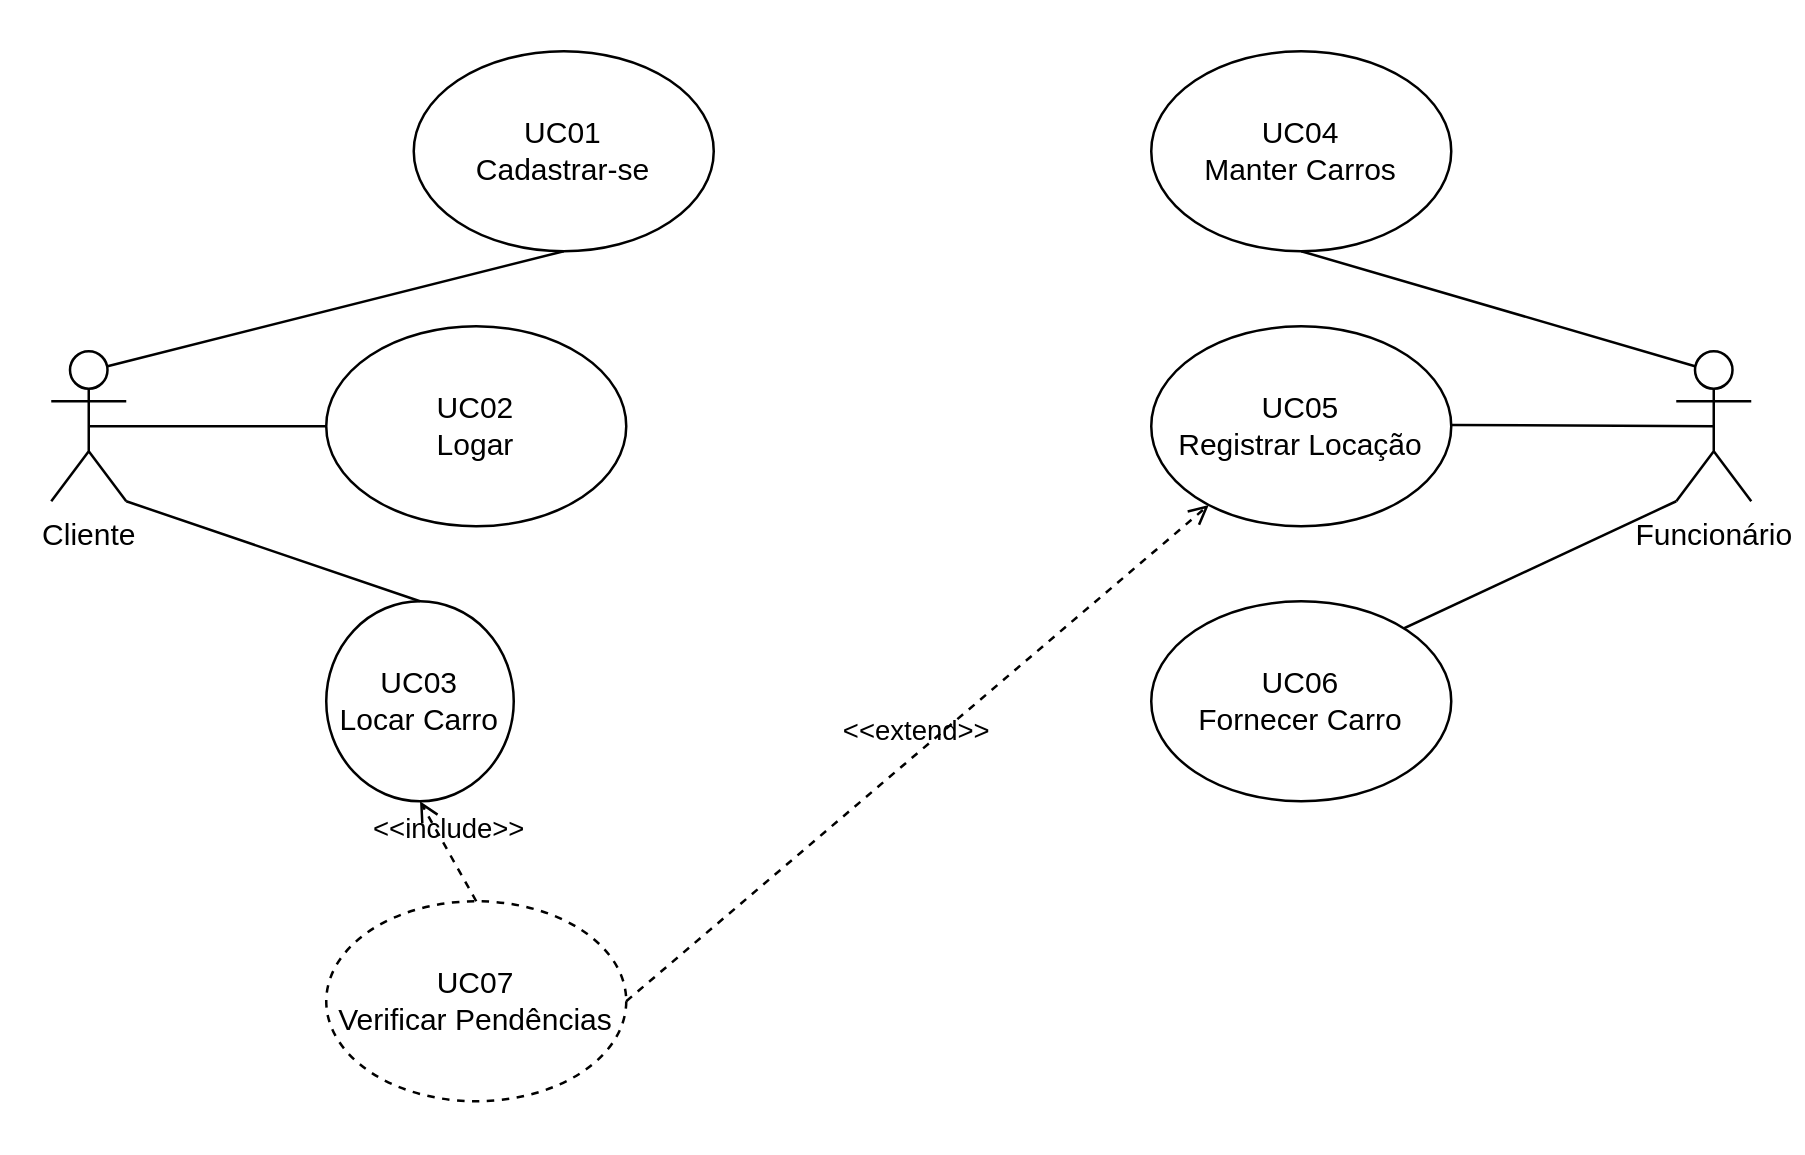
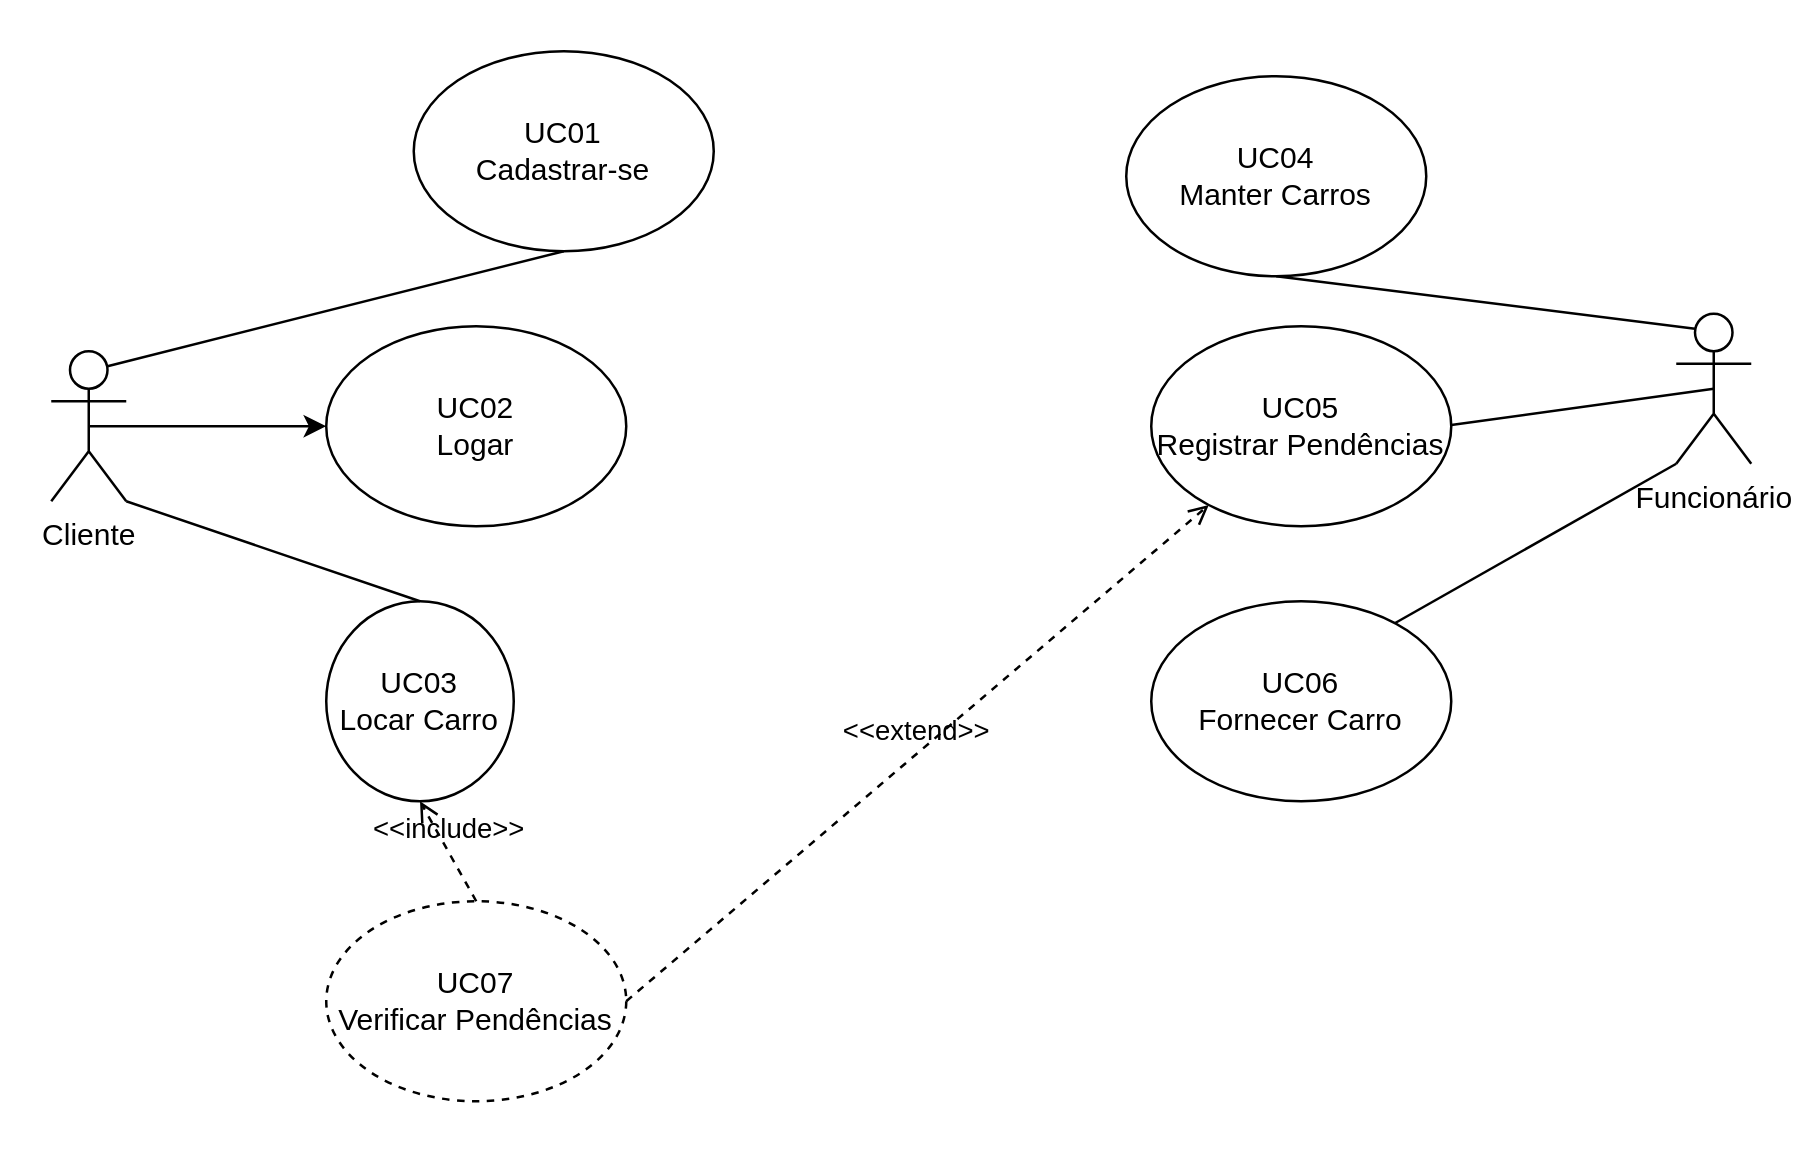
node "UC04 Manter Carros": moved (1301, 151) -> (1276, 176)
edge "Cliente" -- "UC02 Logar": arrowhead none -> classic
node "UC05 Registrar Locação": label "UC05 Registrar Locação" -> "UC05 Registrar Pendências"
node "Funcionário": moved (1714, 426) -> (1714, 389)
